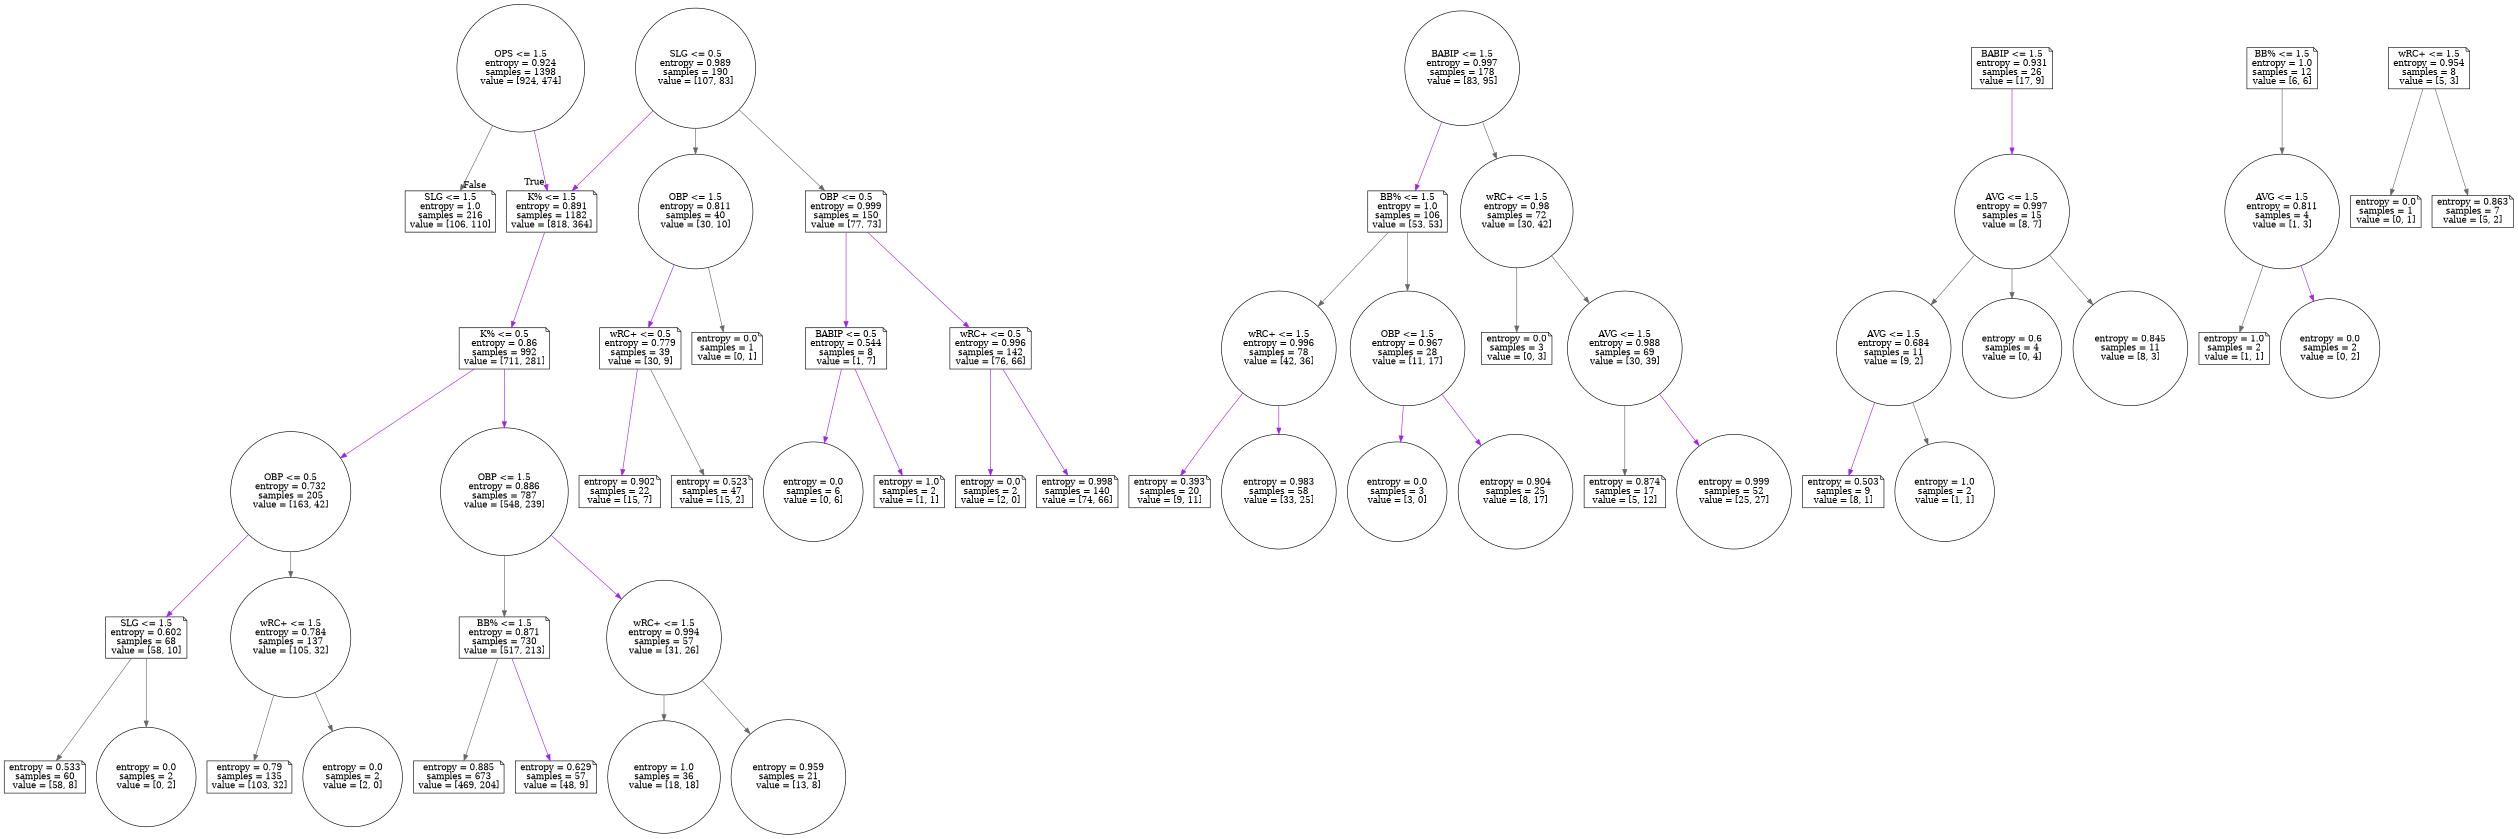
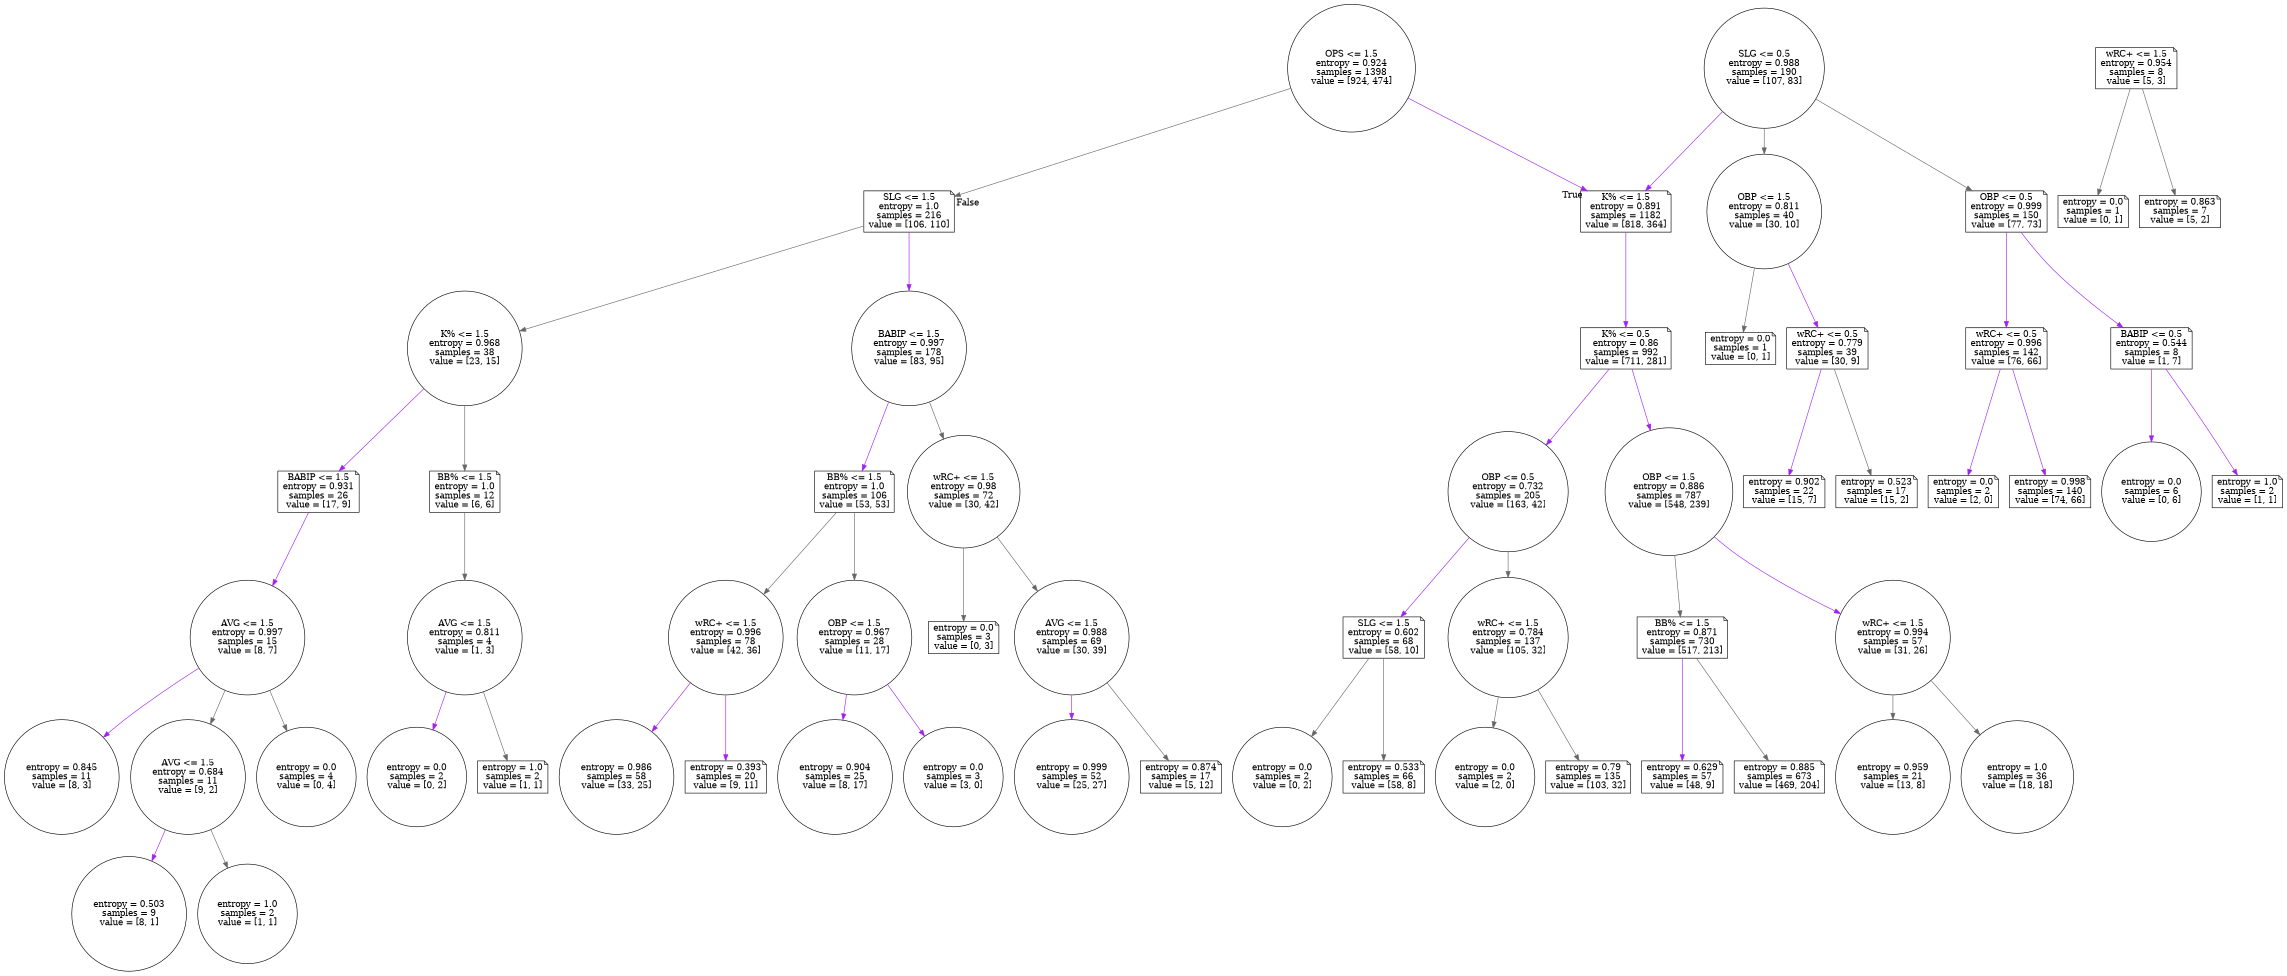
node "SLG <= 0.5 entropy = 0.989 samples = 190 value = [107, 83]": label "SLG <= 0.5 entropy = 0.989 samples = 190 value = [107, 83]" -> "SLG <= 0.5 entropy = 0.988 samples = 190 value = [107, 83]"
edge "SLG <= 1.5 entropy = 1.0 samples = 216 value = [106, 110]" -> "BABIP <= 1.5 entropy = 0.997 samples = 178 value = [83, 95]": added
edge "AVG <= 1.5 entropy = 0.997 samples = 15 value = [8, 7]" -> "entropy = 0.845 samples = 11 value = [8, 3]": color gray40 -> purple
node "K% <= 1.5 entropy = 0.968 samples = 38 value = [23, 15]": added
node "entropy = 0.6 samples = 4 value = [0, 4]": label "entropy = 0.6 samples = 4 value = [0, 4]" -> "entropy = 0.0 samples = 4 value = [0, 4]"
node "entropy = 0.523 samples = 47 value = [15, 2]": label "entropy = 0.523 samples = 47 value = [15, 2]" -> "entropy = 0.523 samples = 17 value = [15, 2]"
node "entropy = 0.983 samples = 58 value = [33, 25]": label "entropy = 0.983 samples = 58 value = [33, 25]" -> "entropy = 0.986 samples = 58 value = [33, 25]"
node "entropy = 0.503 samples = 9 value = [8, 1]": shape note -> circle
node "entropy = 0.533 samples = 60 value = [58, 8]": label "entropy = 0.533 samples = 60 value = [58, 8]" -> "entropy = 0.533 samples = 66 value = [58, 8]"
